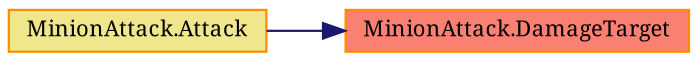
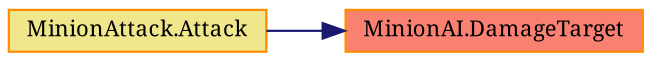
node "MinionAttack.DamageTarget": label "MinionAttack.DamageTarget" -> "MinionAI.DamageTarget"
